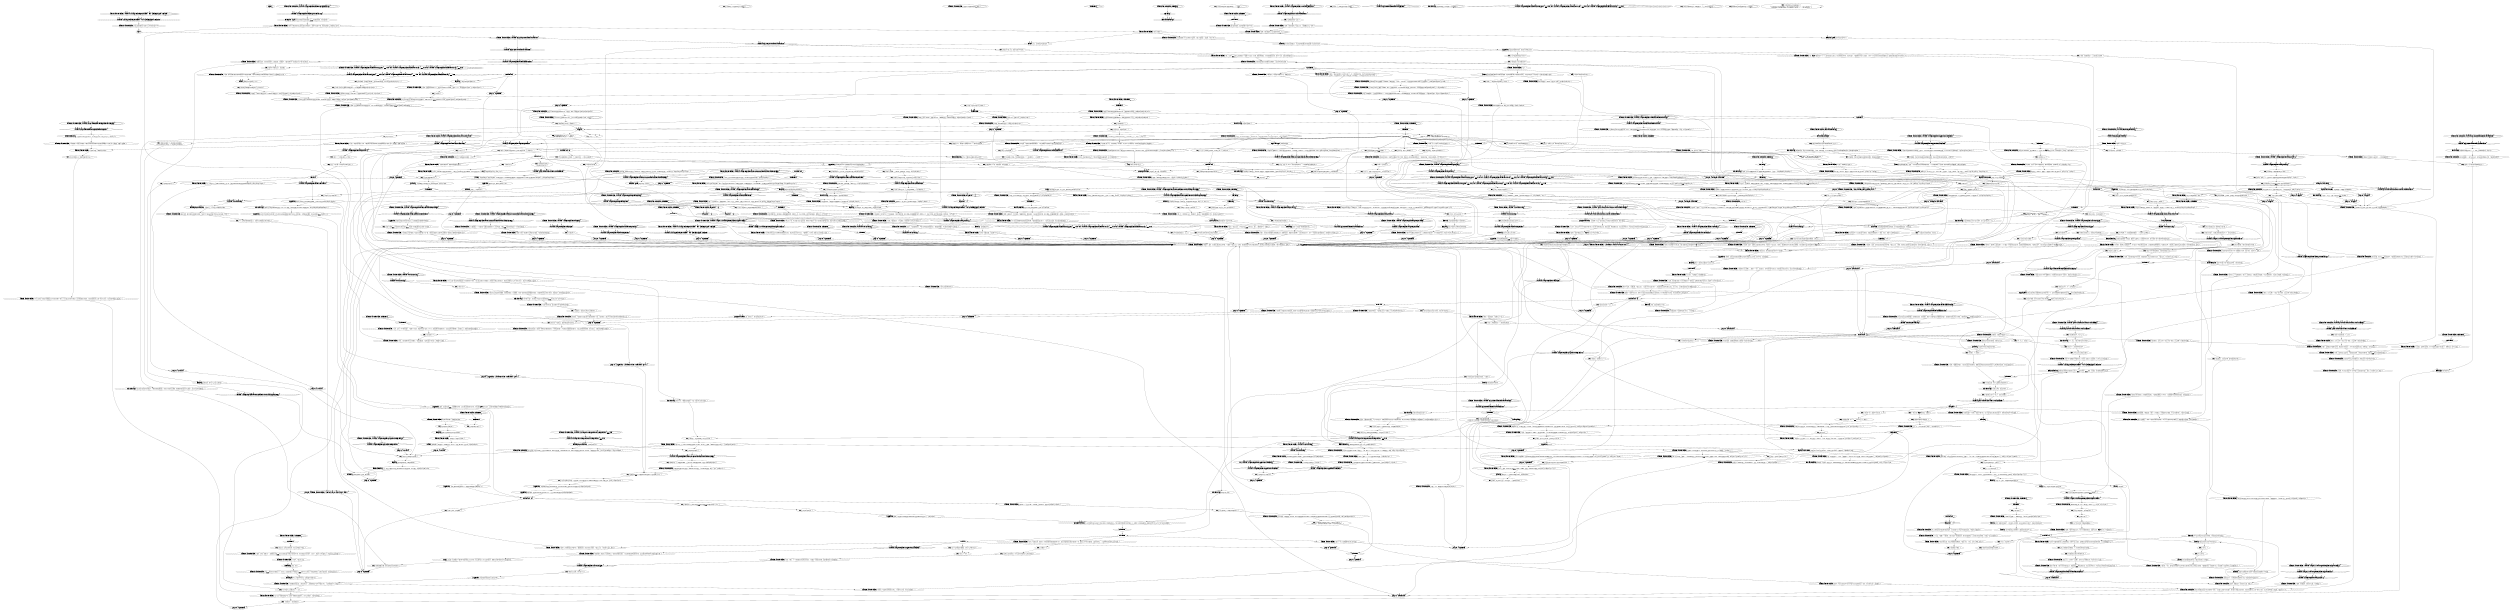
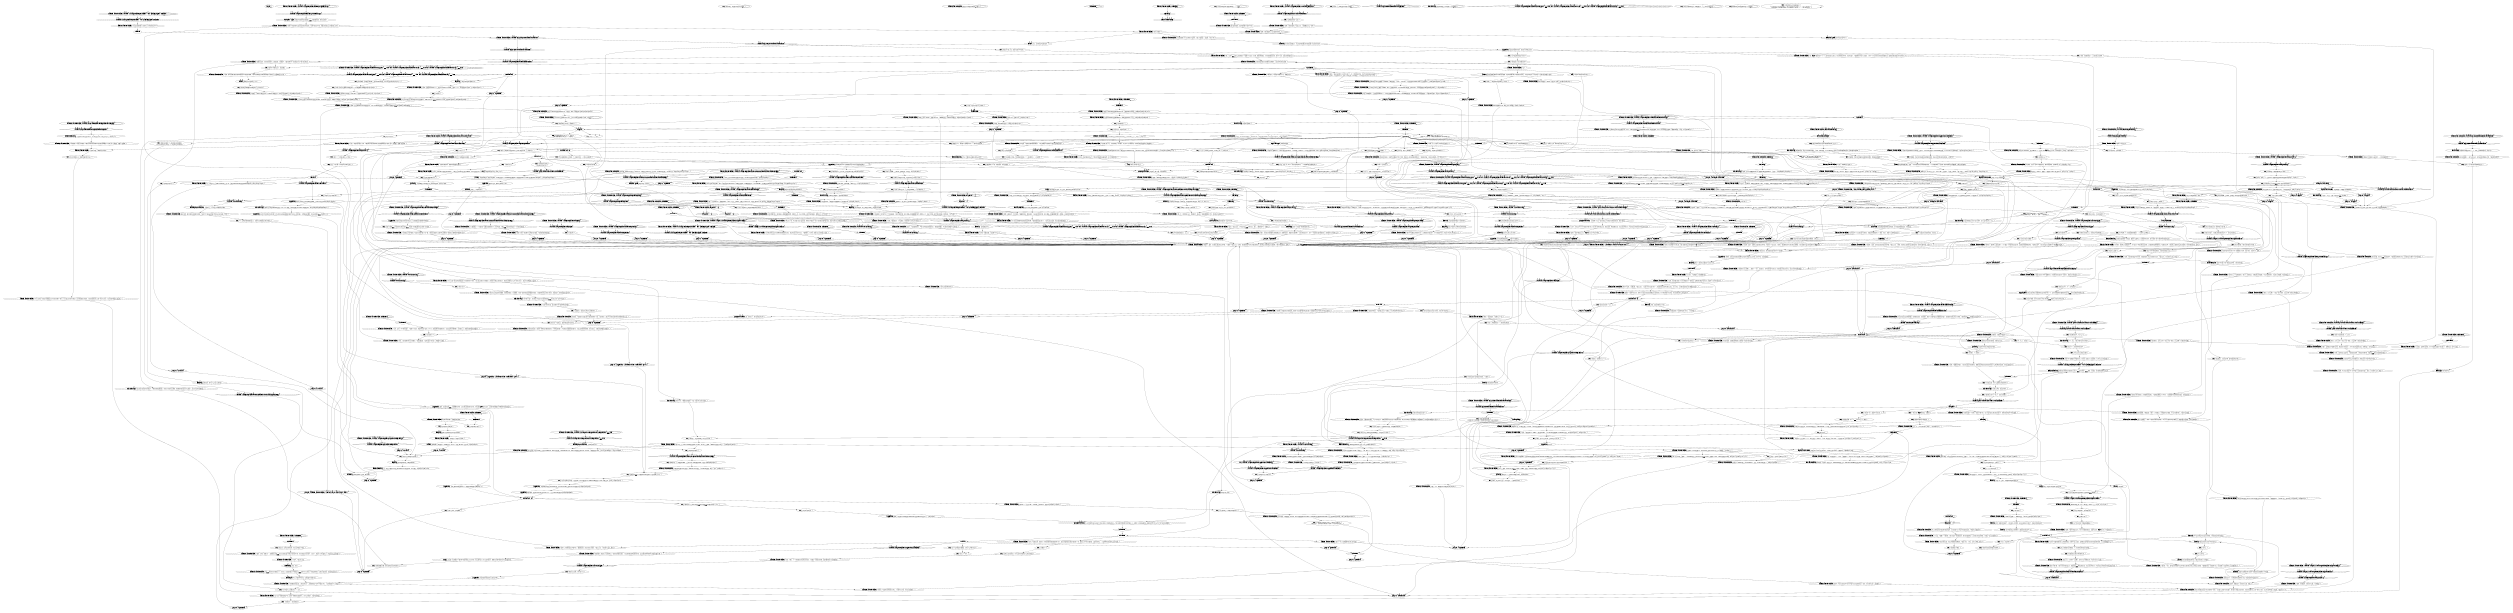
node "input": label "input" -> "suffered"
